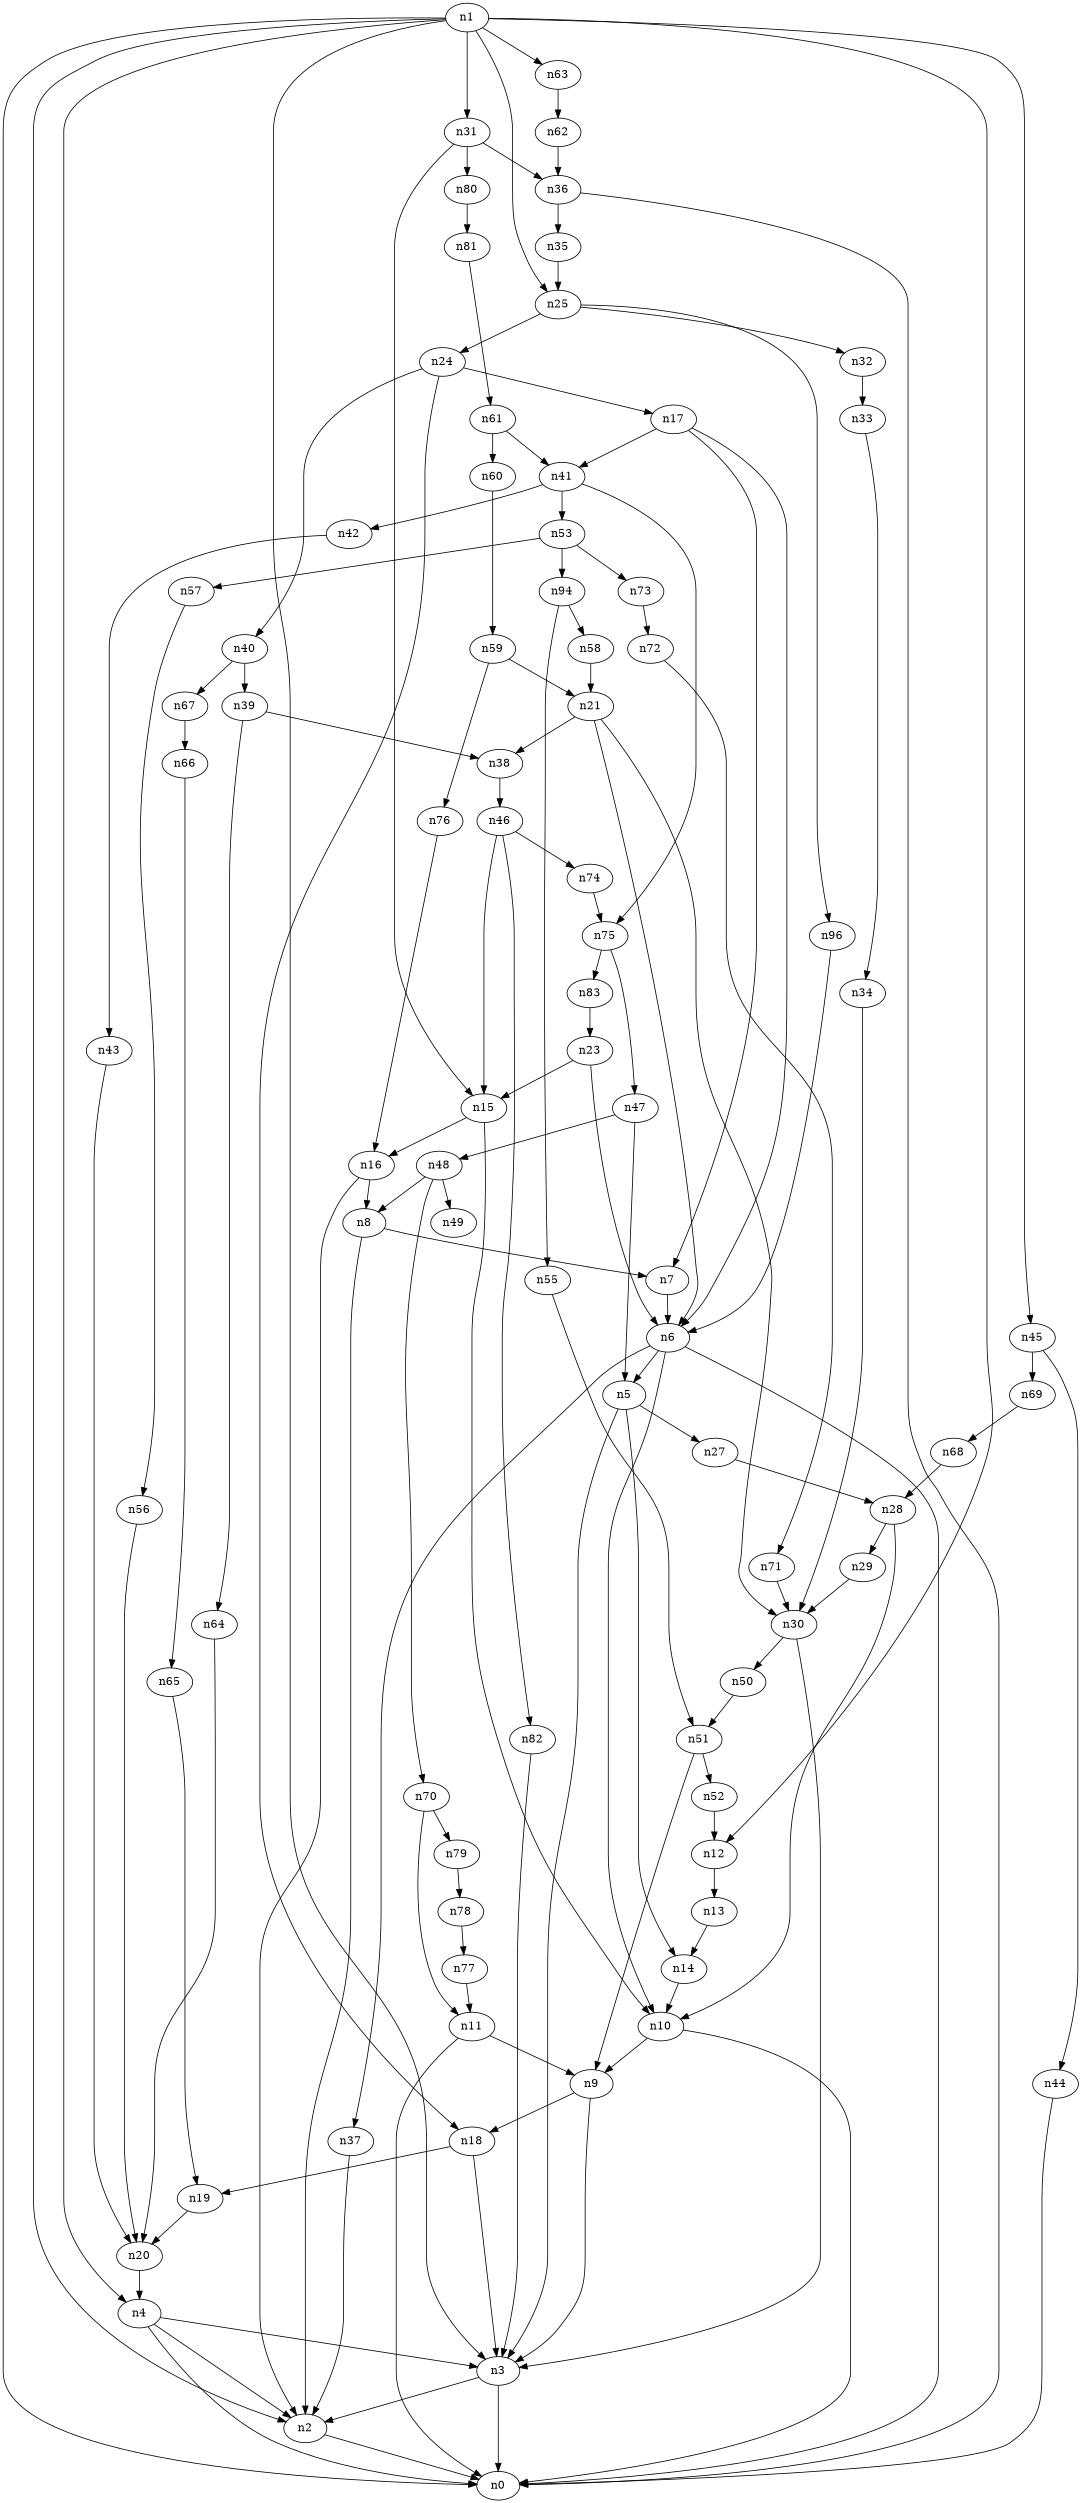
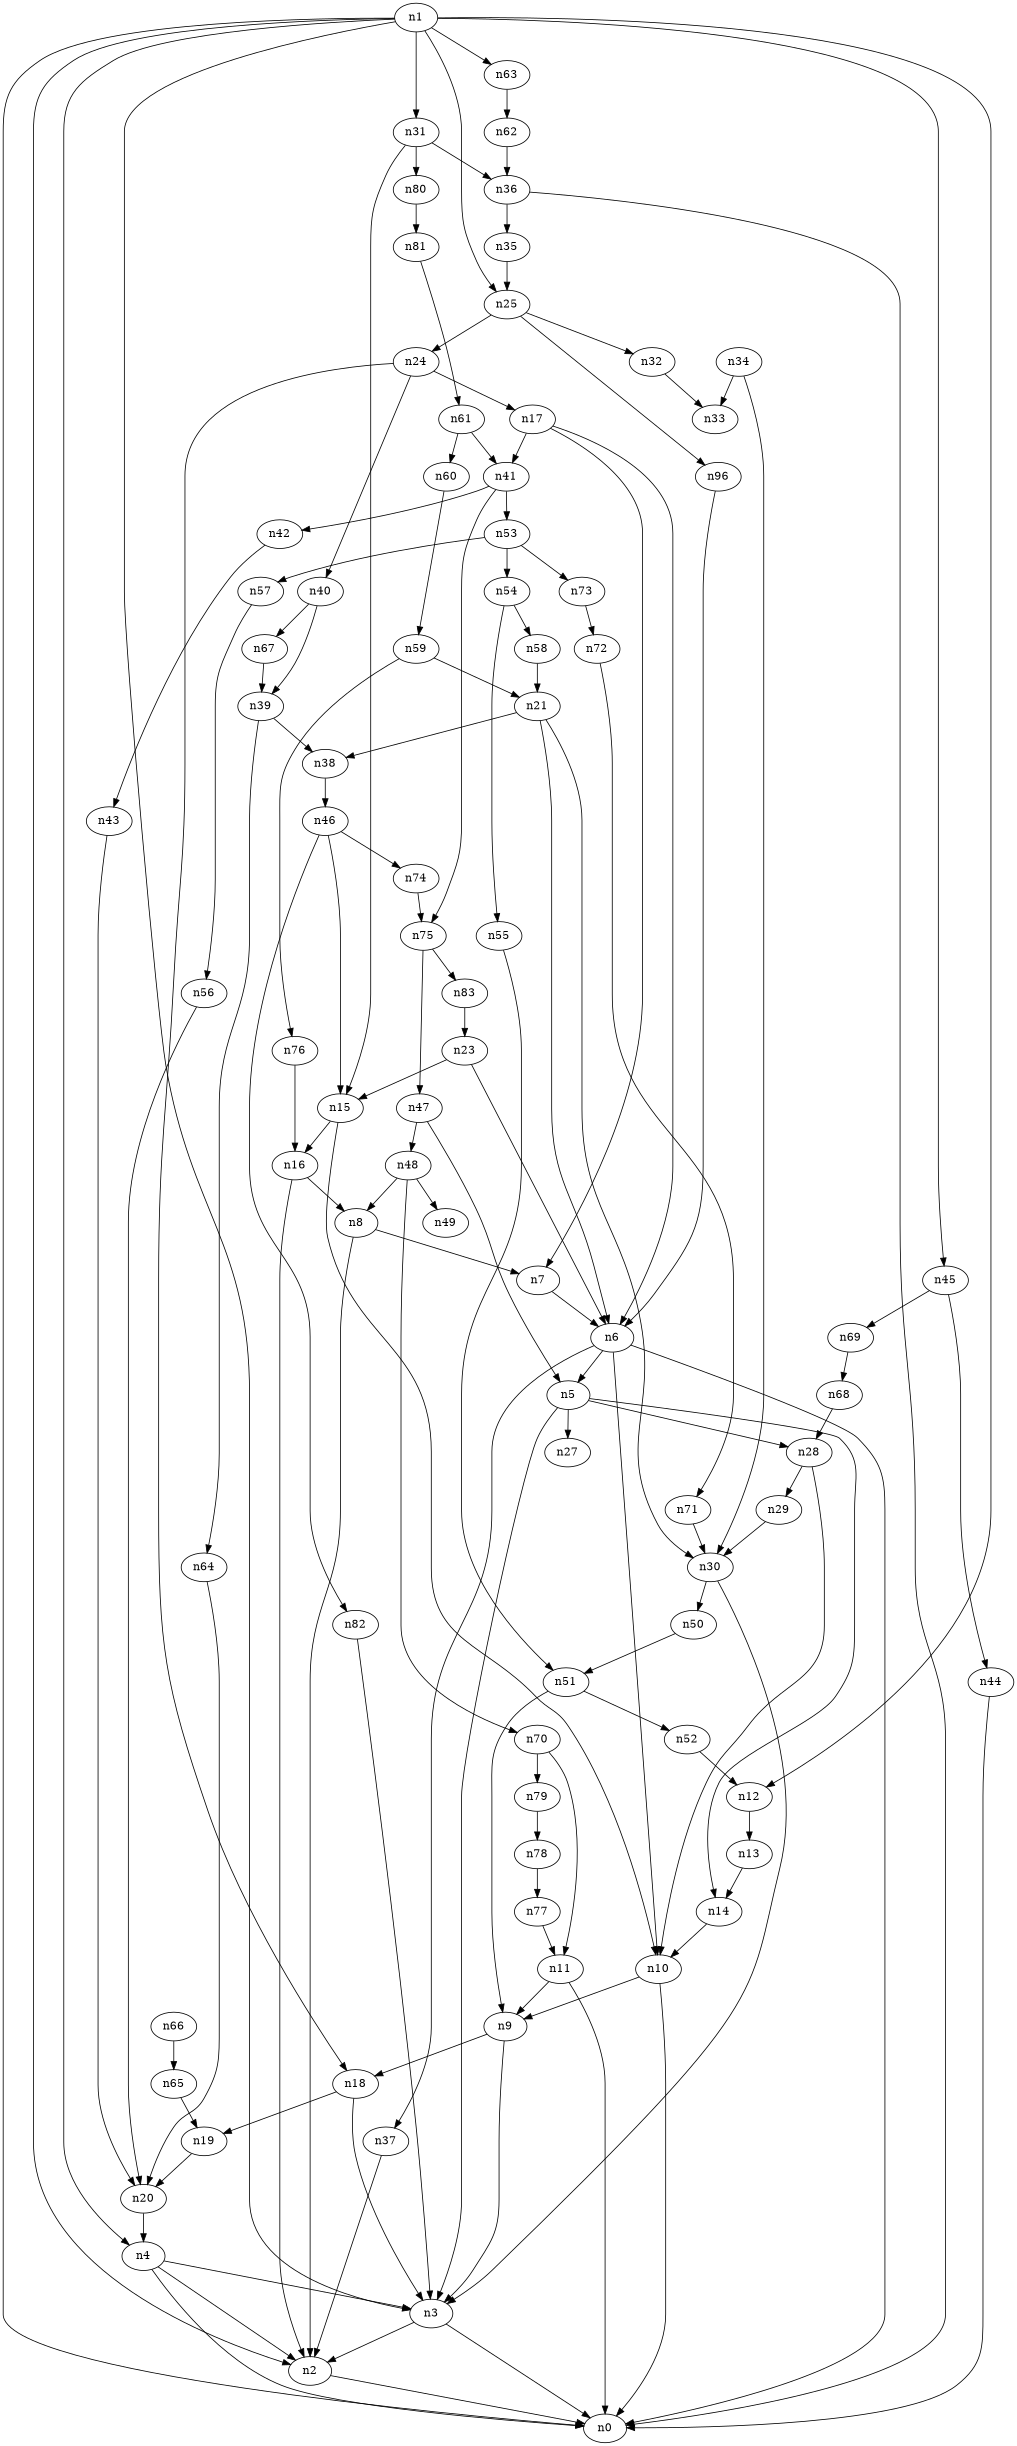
node "n94": label "n94" -> "n54"
edge "n33" -> "n34": reversed
edge "n67" -> "n66": now "n67" -> "n39"
edge "n27" -> "n28": now "n5" -> "n28"
